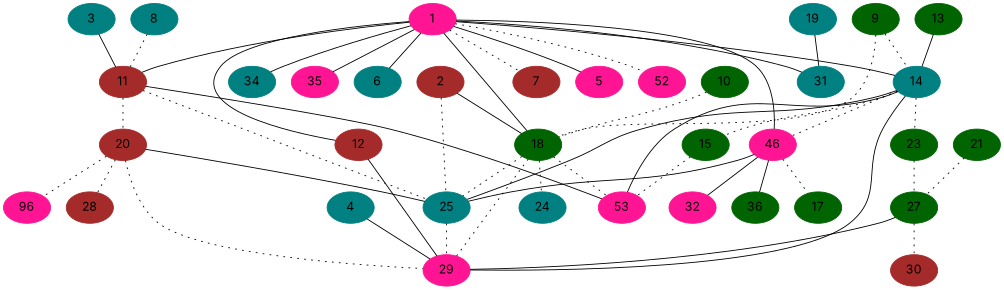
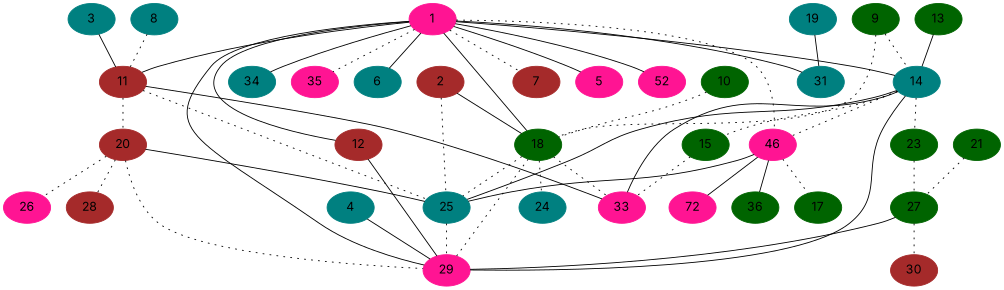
edge "1" -- "46": style solid -> dotted
edge "1" -- "52": style dotted -> solid
edge "1" -- "35": style solid -> dotted
edge "1" -- "29": added
node "96": label "96" -> "26"
node "53": label "53" -> "33"
node "32": label "32" -> "72"
